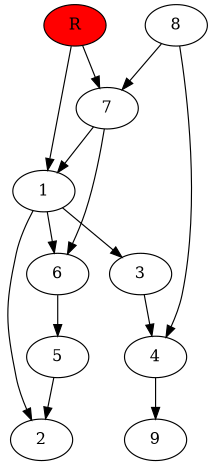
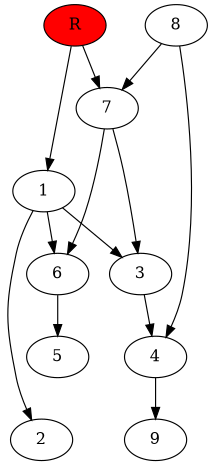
edge "7" -> "1": now "7" -> "3"
edge "5" -> "2": removed
